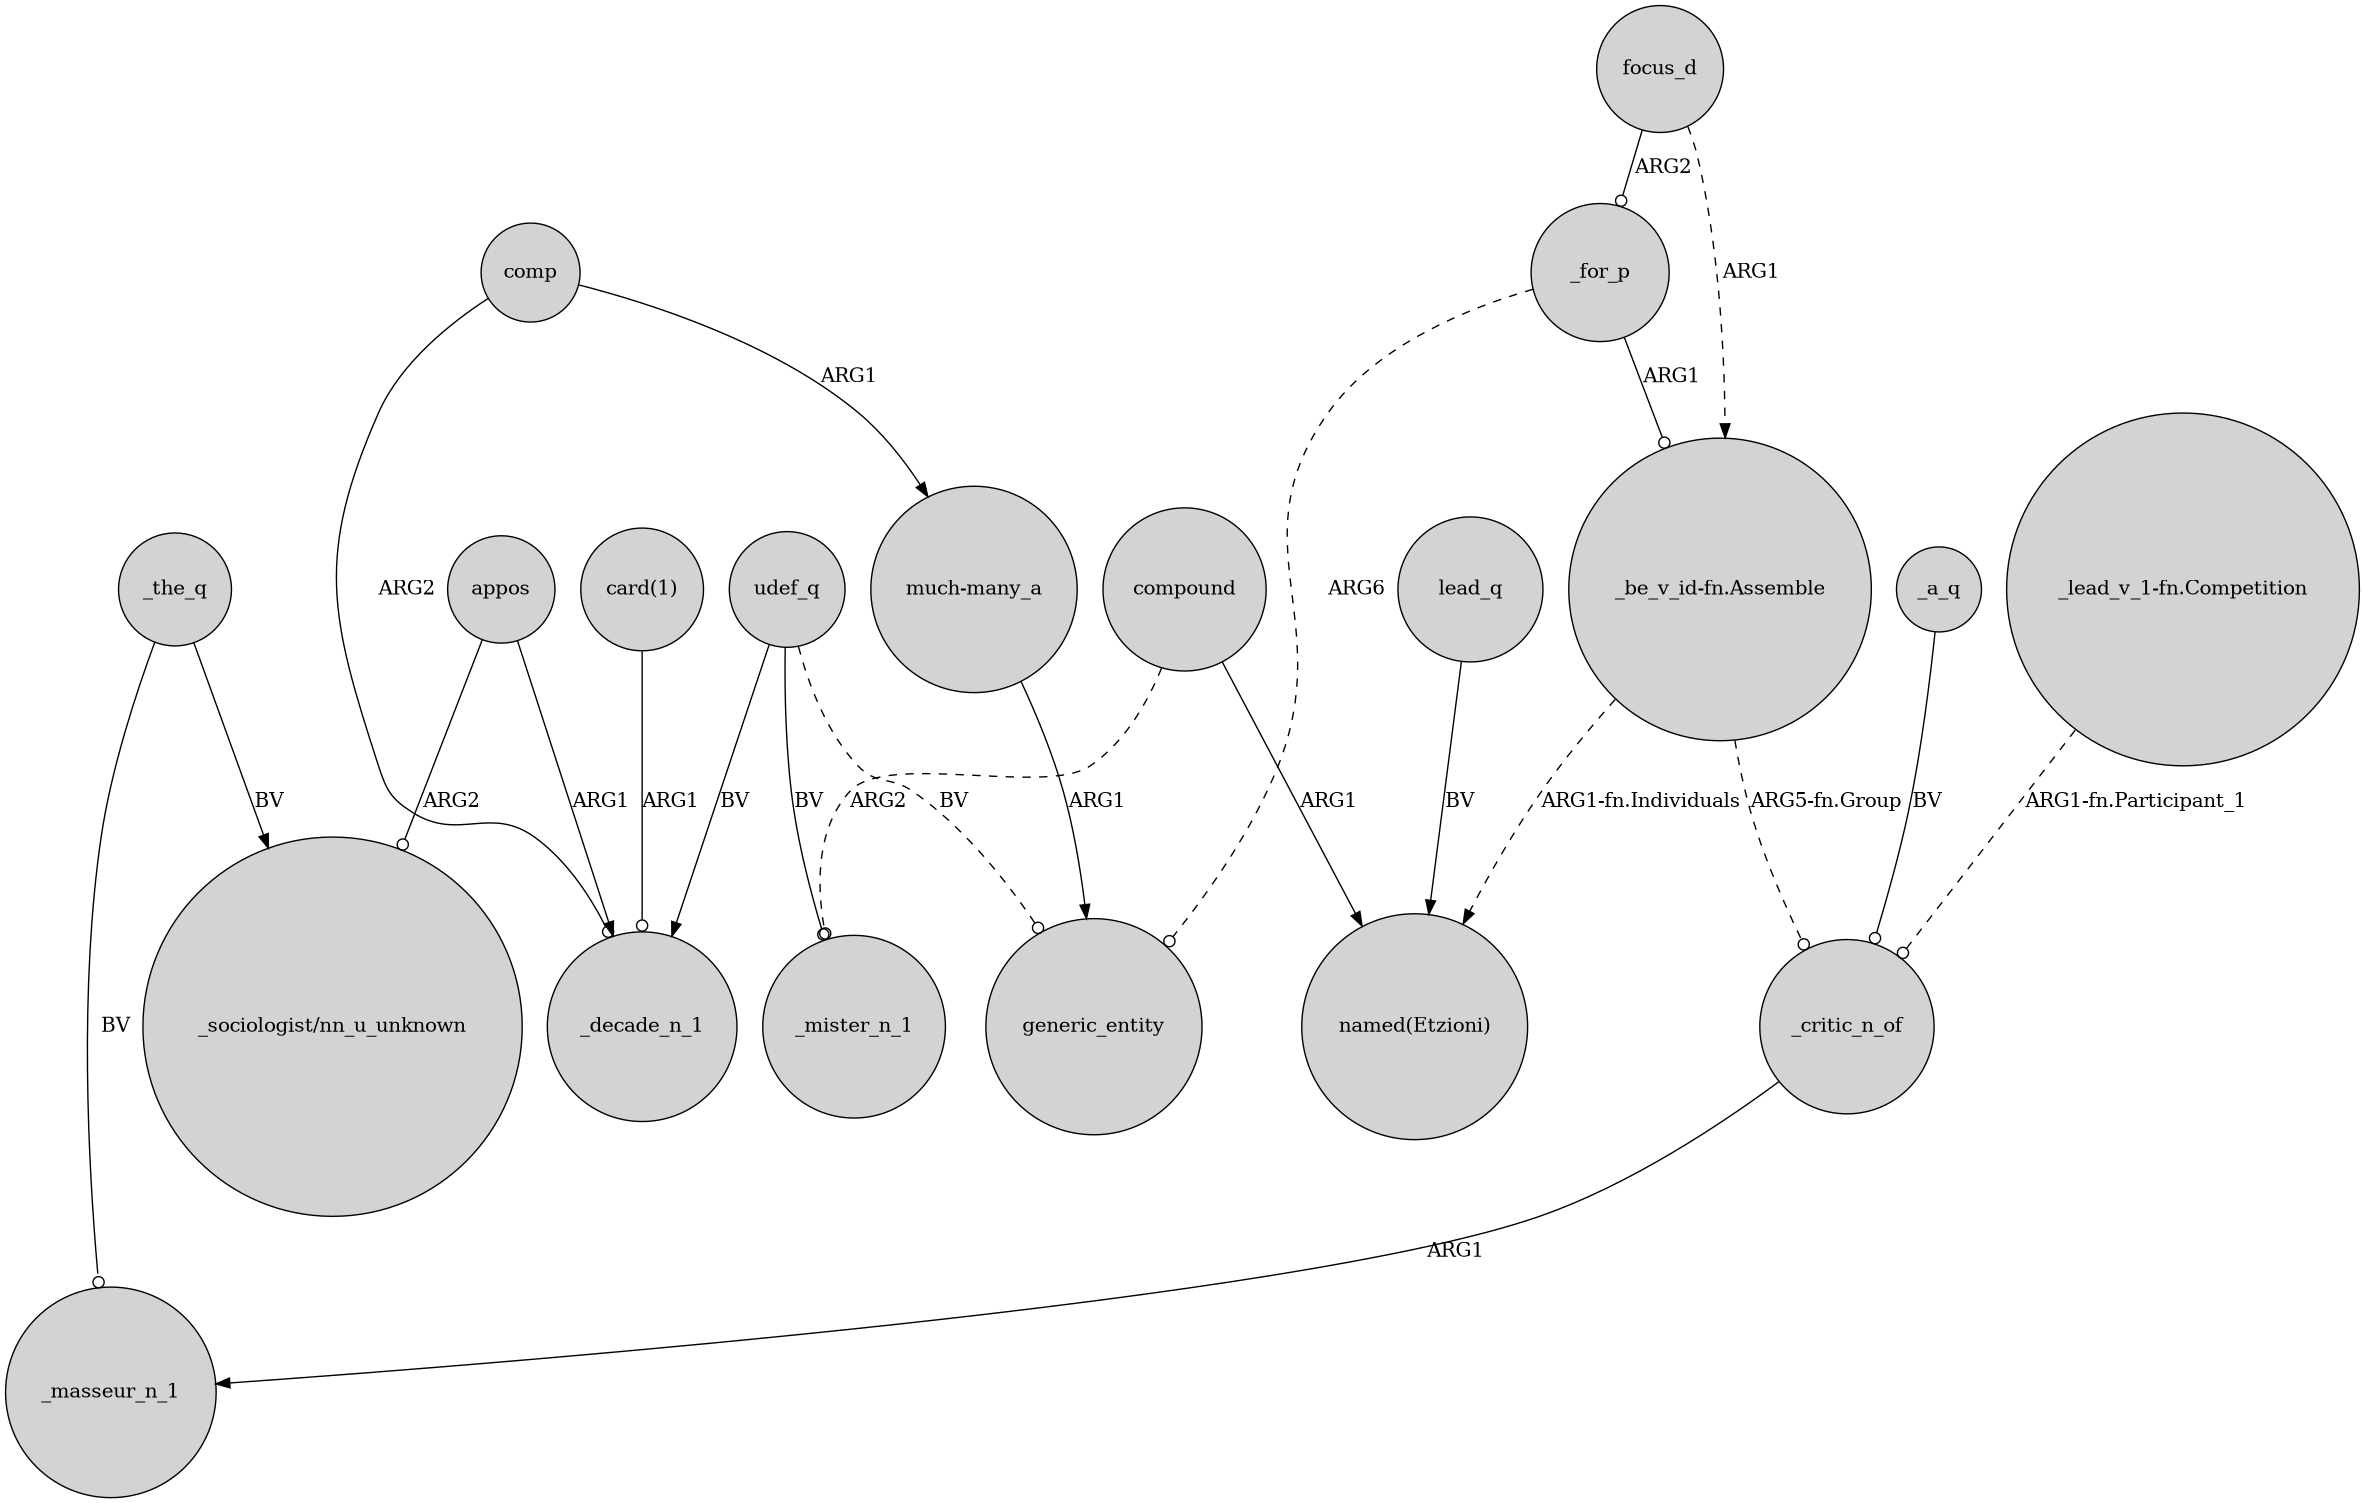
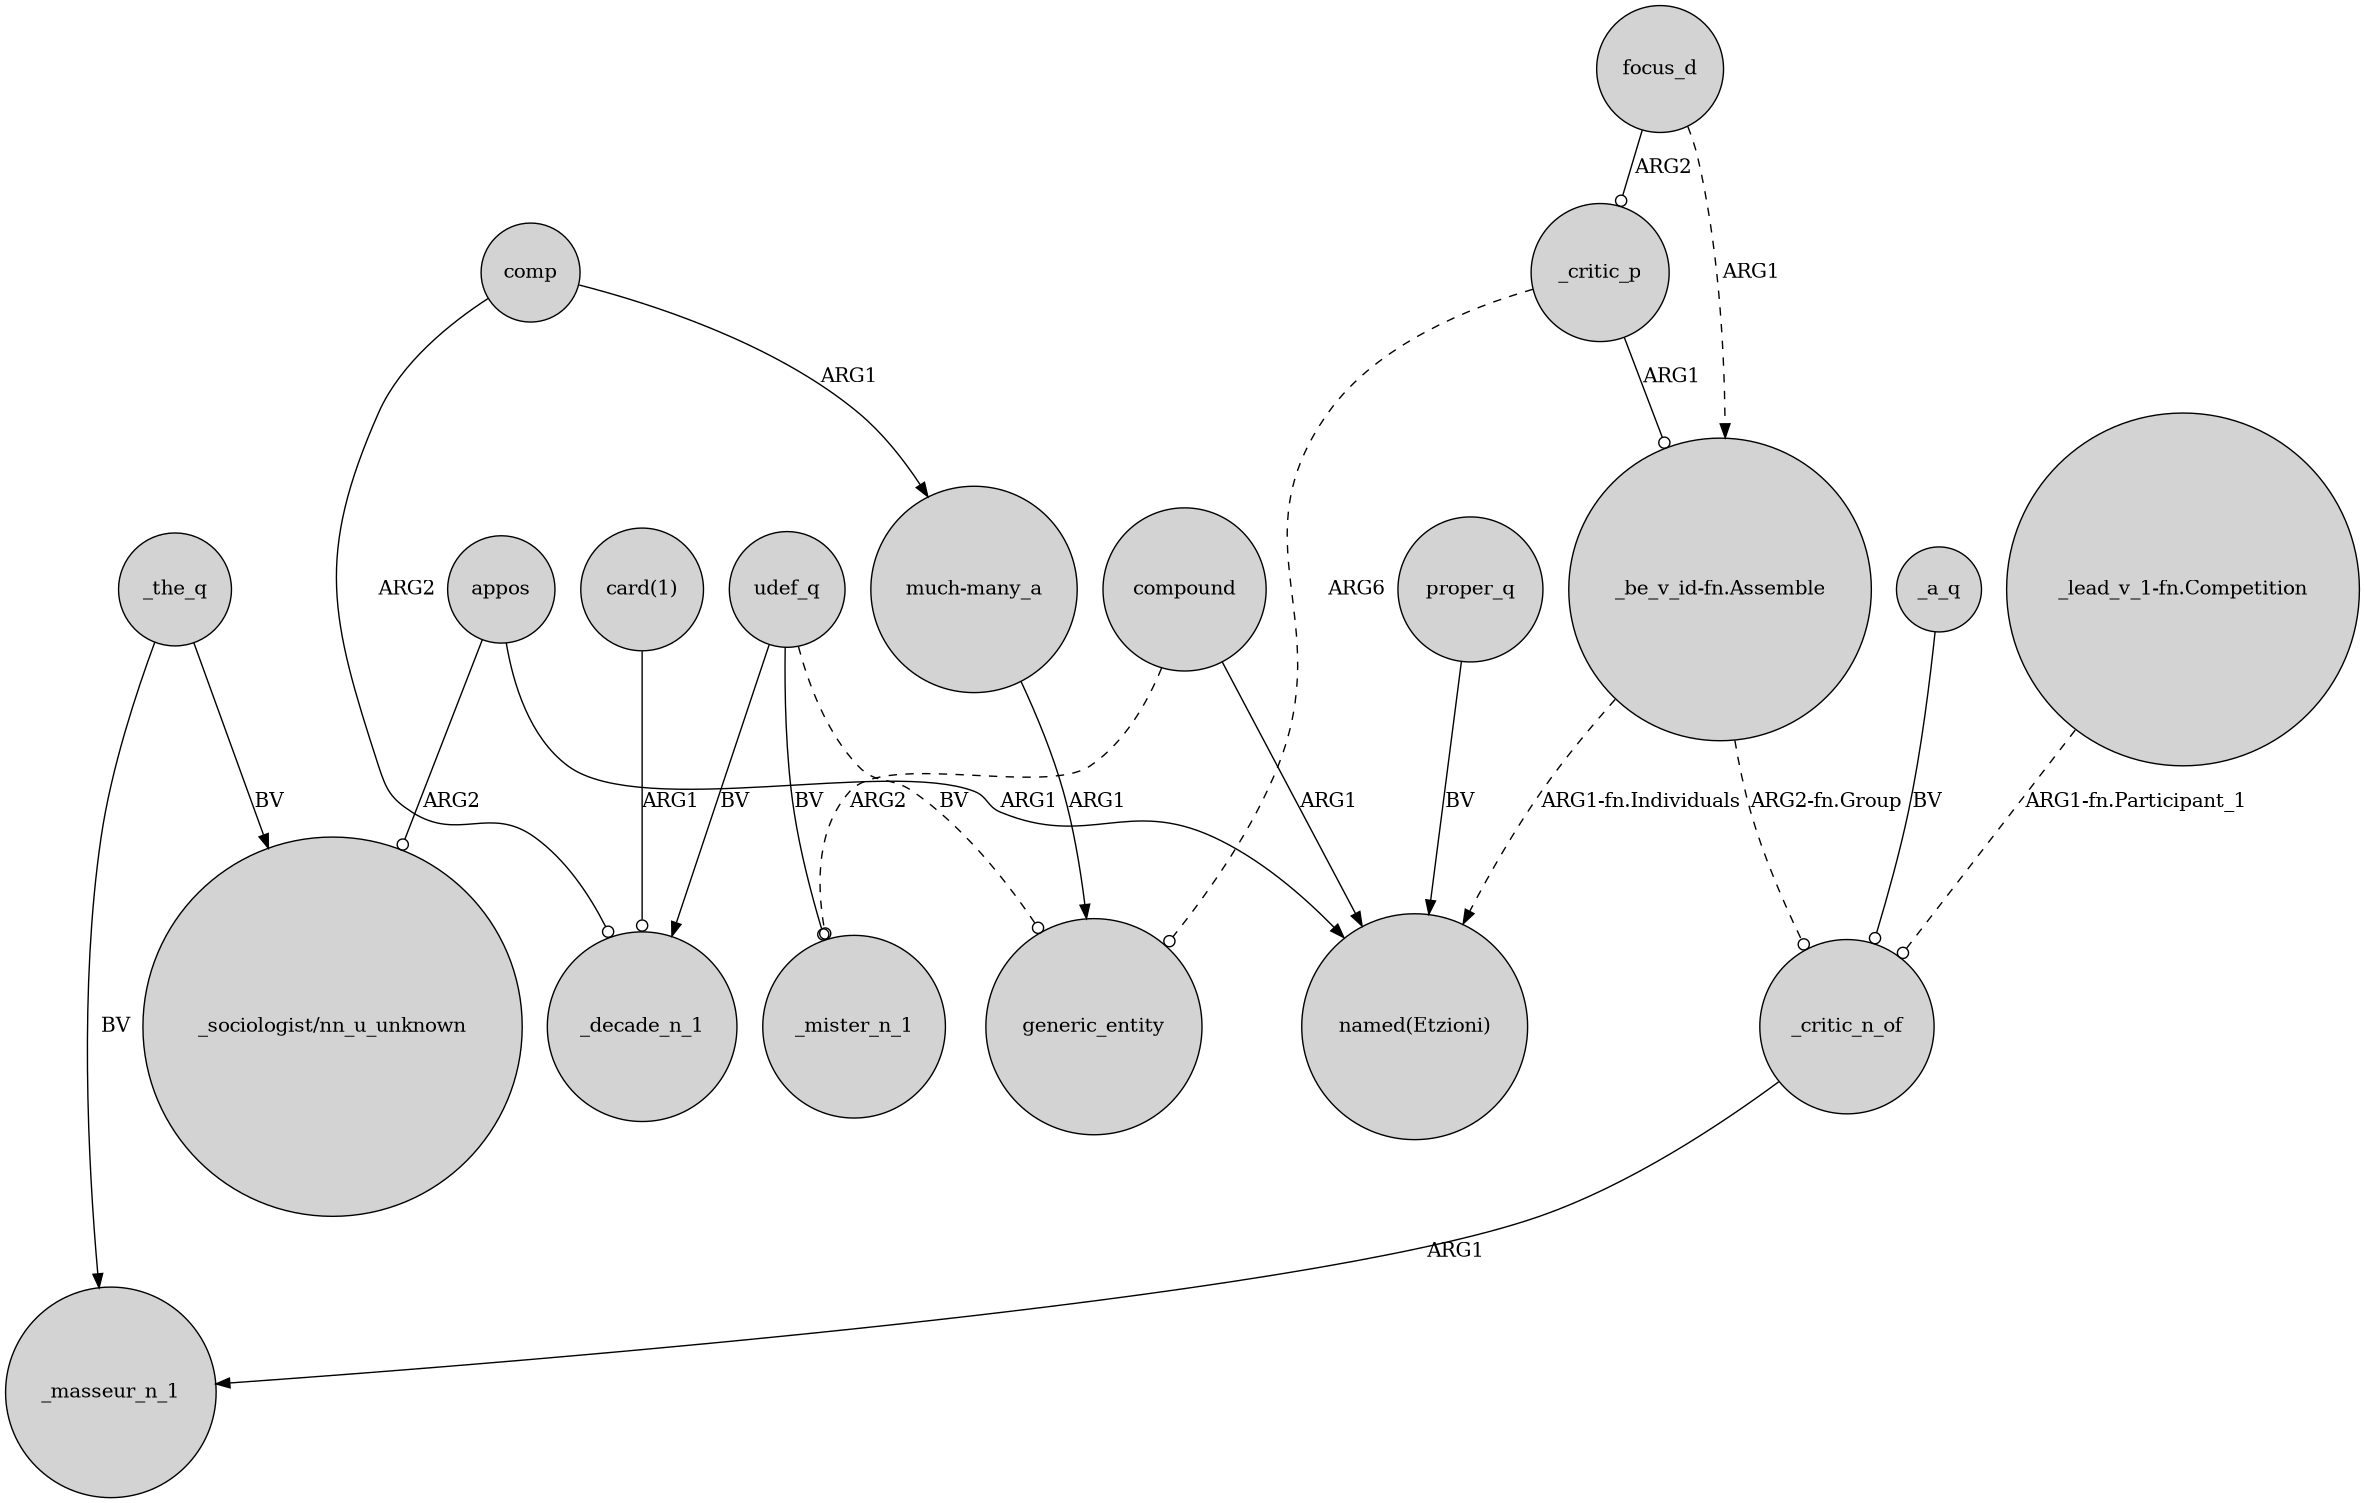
node "_for_p": label "_for_p" -> "_critic_p"
node "lead_q": label "lead_q" -> "proper_q"
edge "appos" -> "_decade_n_1": now "appos" -> "named(Etzioni)"
edge "_be_v_id-fn.Assemble" -> "_critic_n_of": label "ARG5-fn.Group" -> "ARG2-fn.Group"
edge "_the_q" -> "_masseur_n_1": arrowhead odot -> normal
